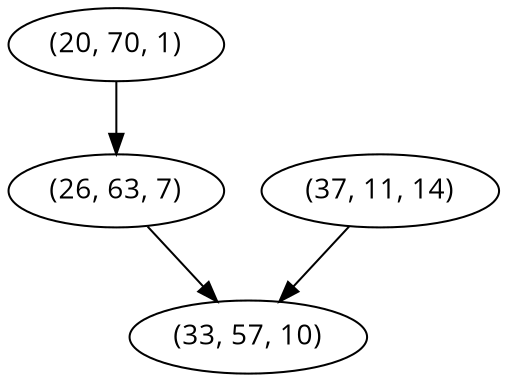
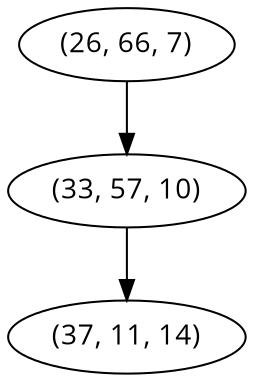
node "(20, 70, 1)": removed
node "(26, 63, 7)": label "(26, 63, 7)" -> "(26, 66, 7)"
edge "(37, 11, 14)" -> "(33, 57, 10)": reversed
